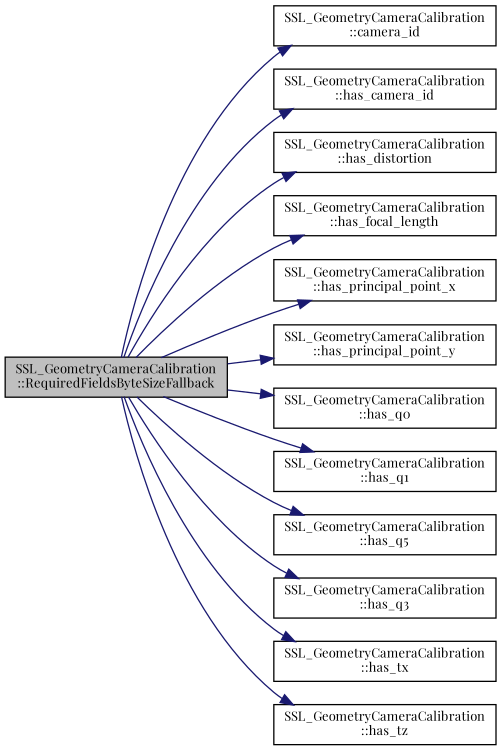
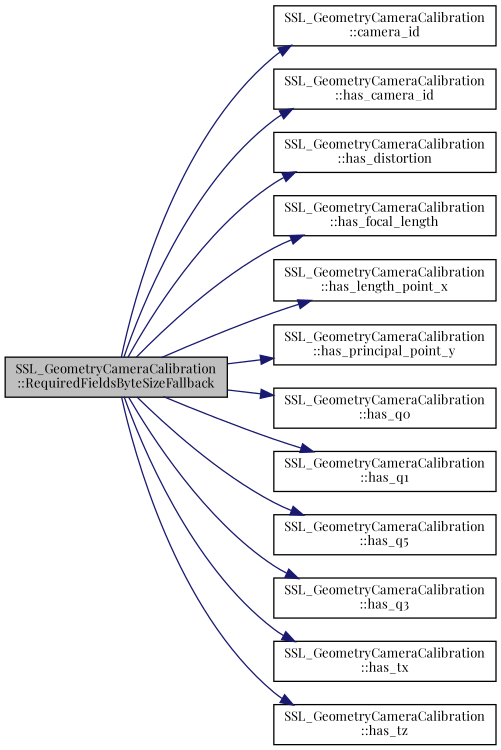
node "SSL_GeometryCameraCalibration ::has_principal_point_x": label "SSL_GeometryCameraCalibration ::has_principal_point_x" -> "SSL_GeometryCameraCalibration ::has_length_point_x"
